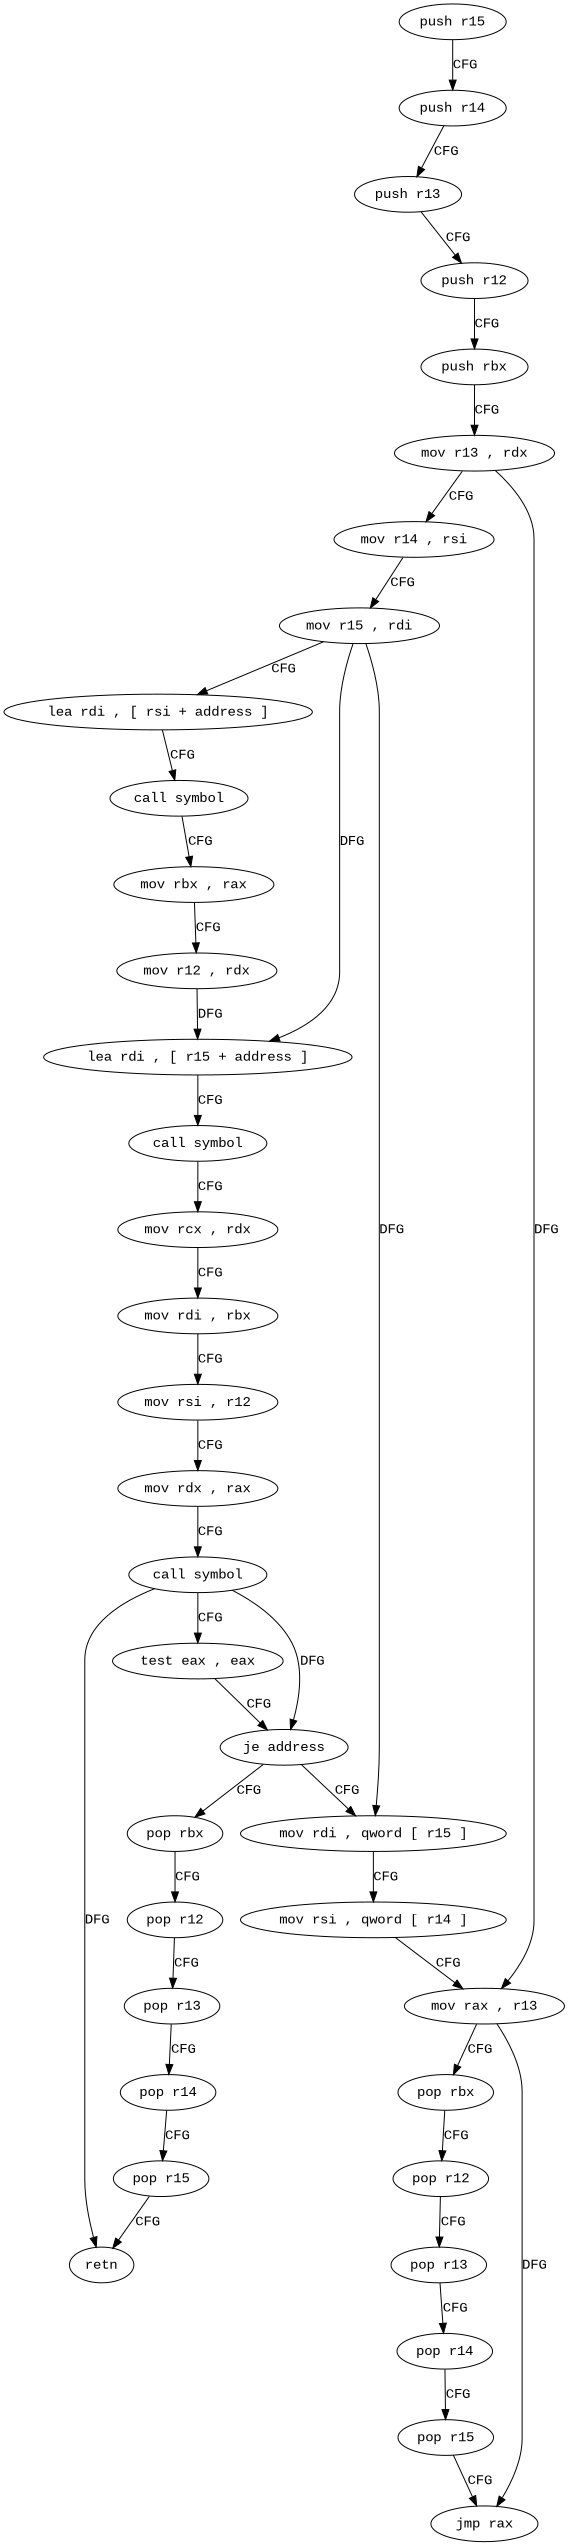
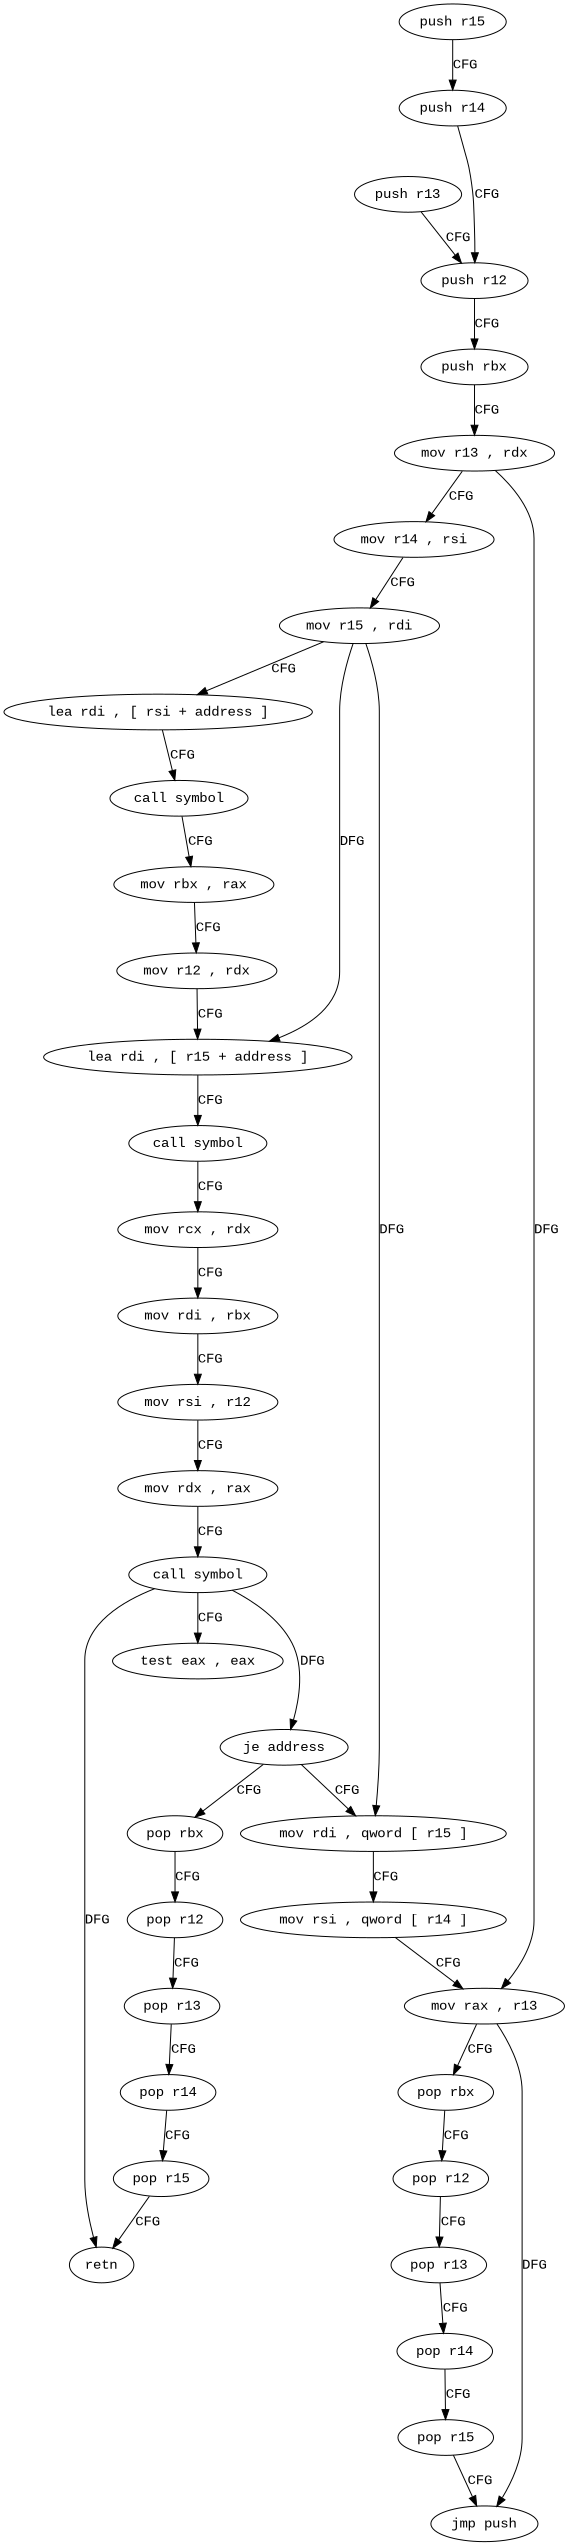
edge "push r14" -> "push r13": now "push r14" -> "push r12"
edge "mov r12 , rdx" -> "lea rdi , [ r15 + address ]": label "DFG" -> "CFG"
edge "test eax , eax" -> "je address": removed, label "CFG"
node "jmp rax": label "jmp rax" -> "jmp push"
